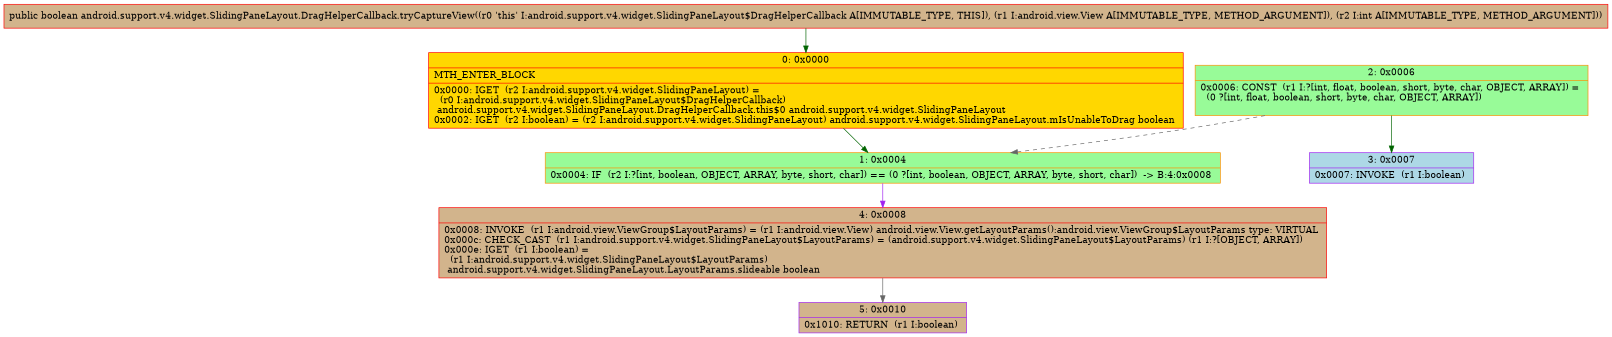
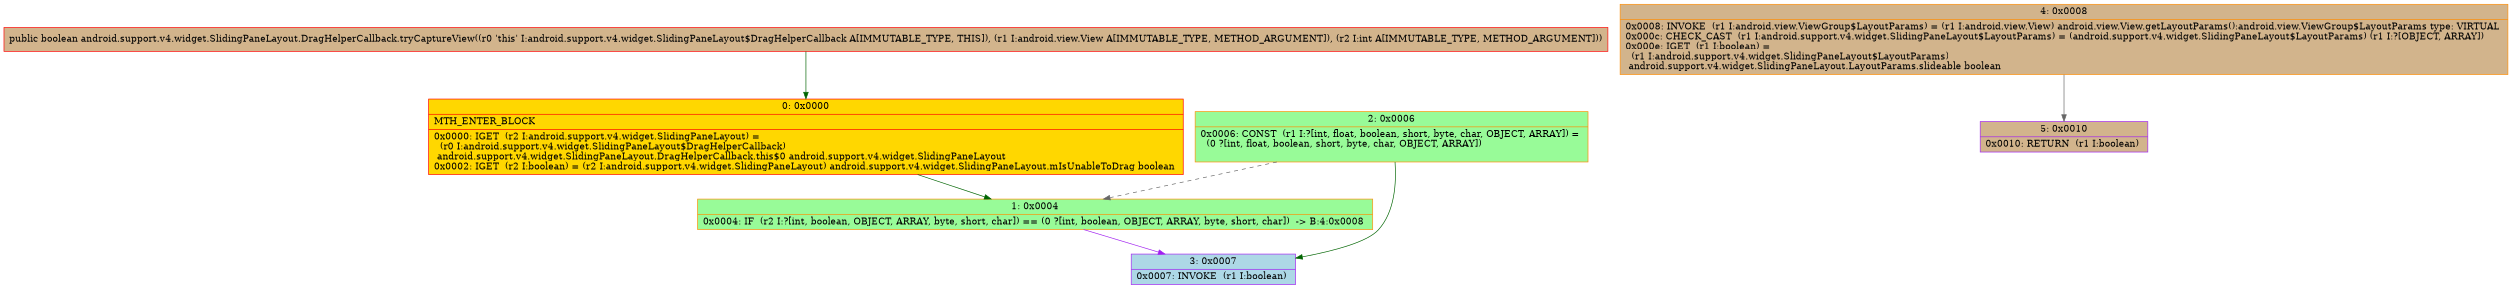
edge "1: 0x0004" -> "4: 0x0008": now "1: 0x0004" -> "3: 0x0007"
node "4: 0x0008": color red -> darkorange
node "5: 0x0010": text "0x1010: RETURN  (r1 I:boolean)" -> "0x0010: RETURN  (r1 I:boolean)"
